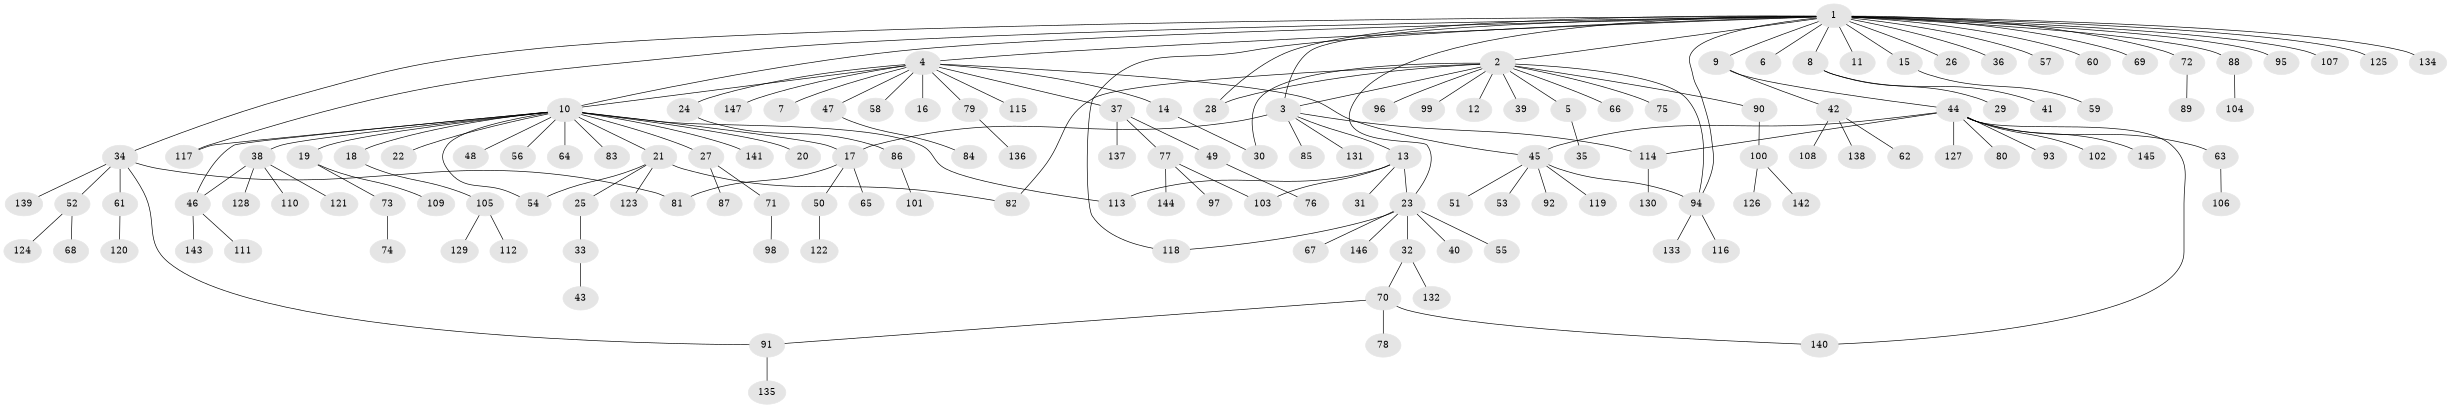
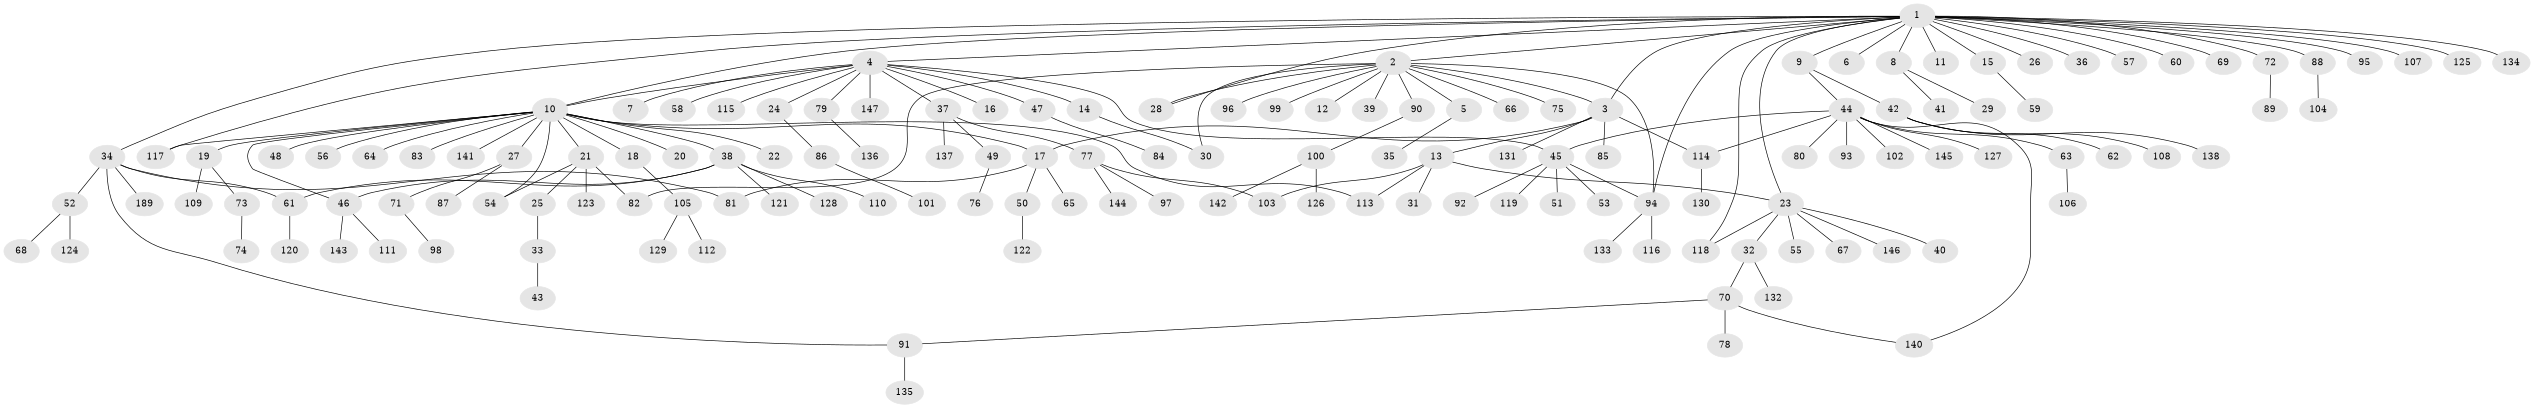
edge "38" -- "61": added
node "139": label "139" -> "189"
